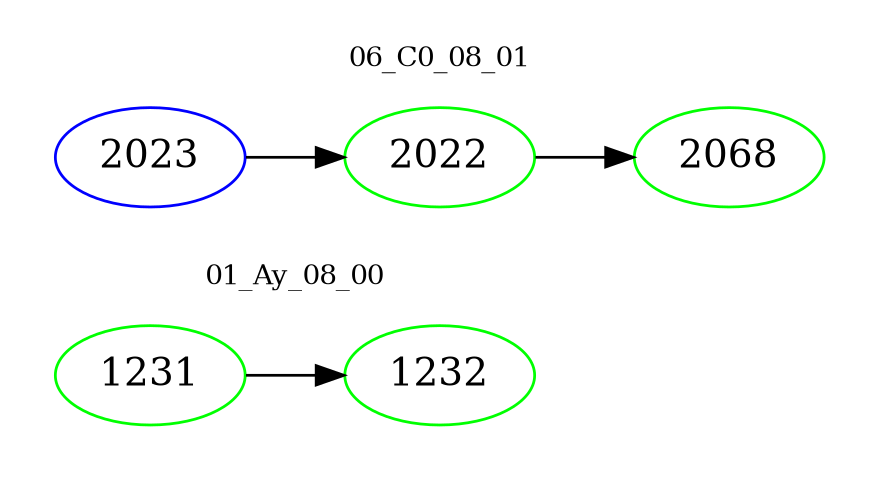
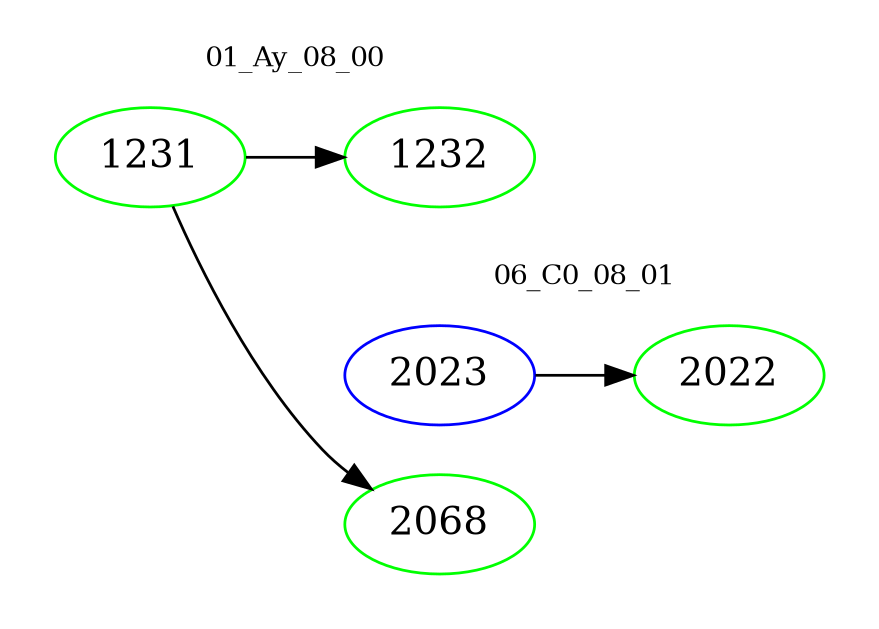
edge "2022" -> "2068": now "1231" -> "2068"
